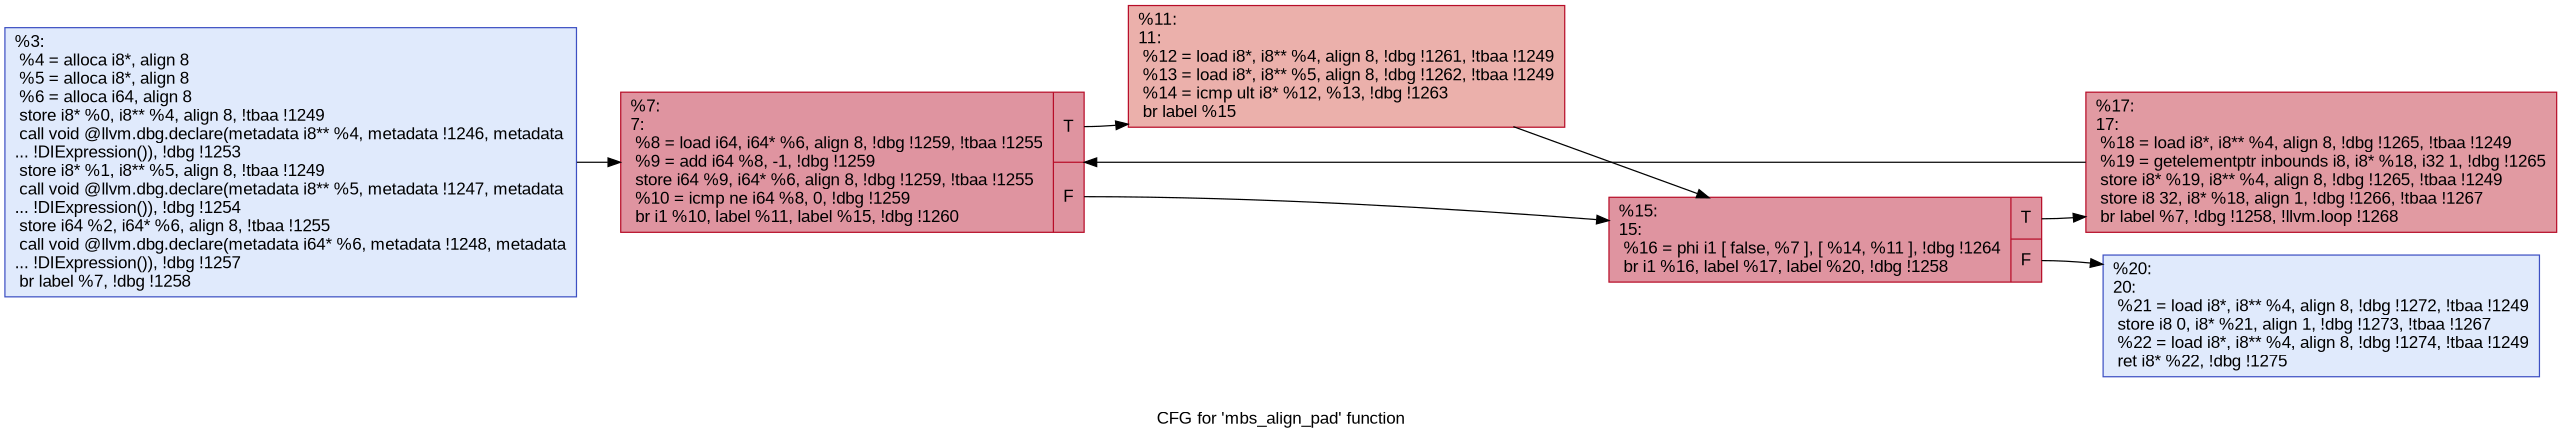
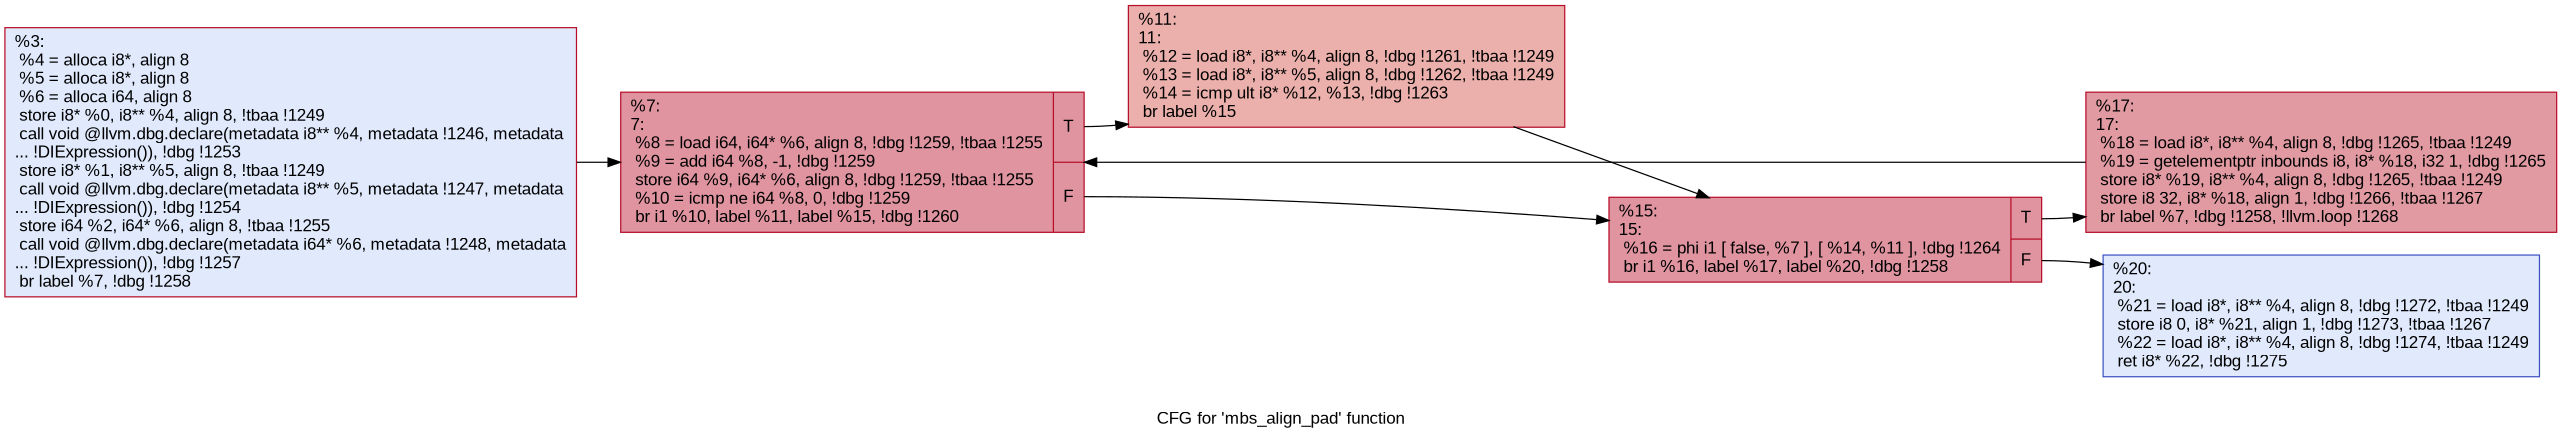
node "%3:": color #3d50c3ff -> #b70d28ff
